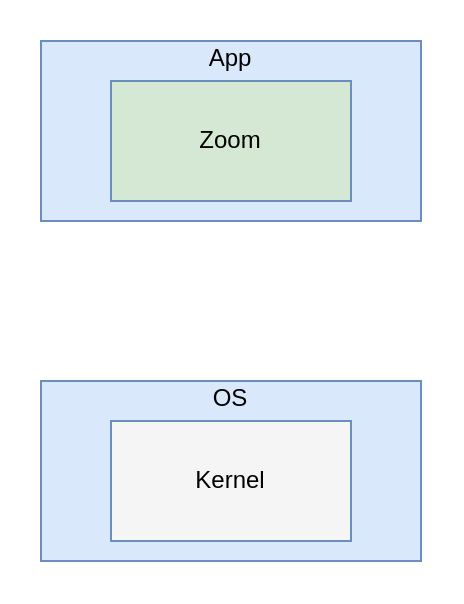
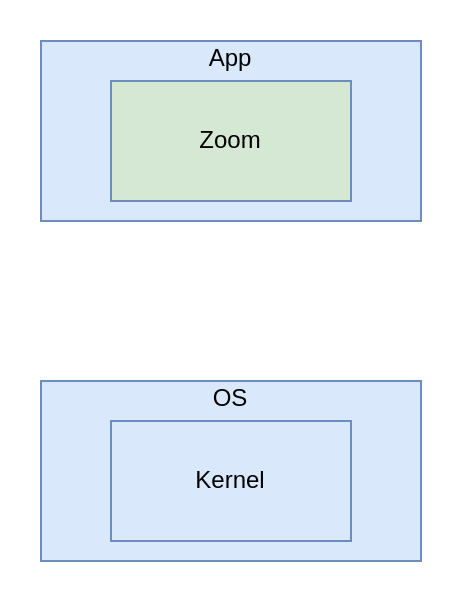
node "Kernel": fillcolor #f5f5f5 -> #dae8fc
